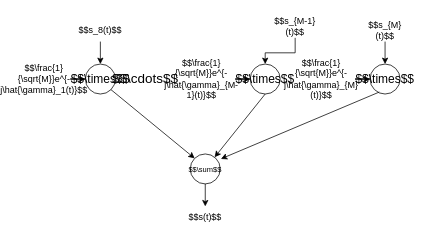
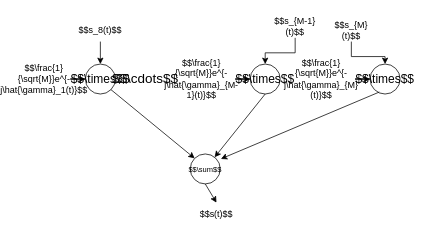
node "$$s_{M}(t)$$": moved (385, 30) -> (351, 30)
node "$$s(t)$$": moved (205, 218) -> (216, 214)
